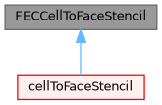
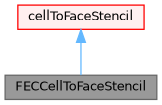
edge "cellToFaceStencil" -> "FECCellToFaceStencil": reversed
